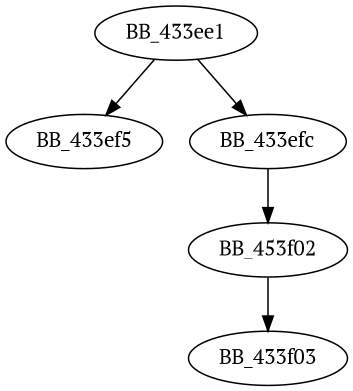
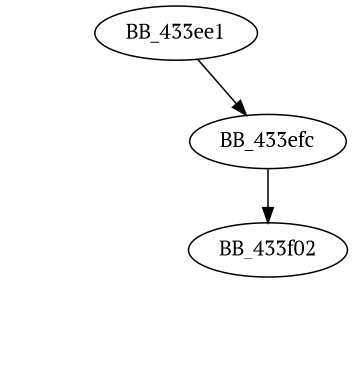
node "BB_433ef5": removed
node "BB_453f02": label "BB_453f02" -> "BB_433f02"
node "BB_433f03": removed
